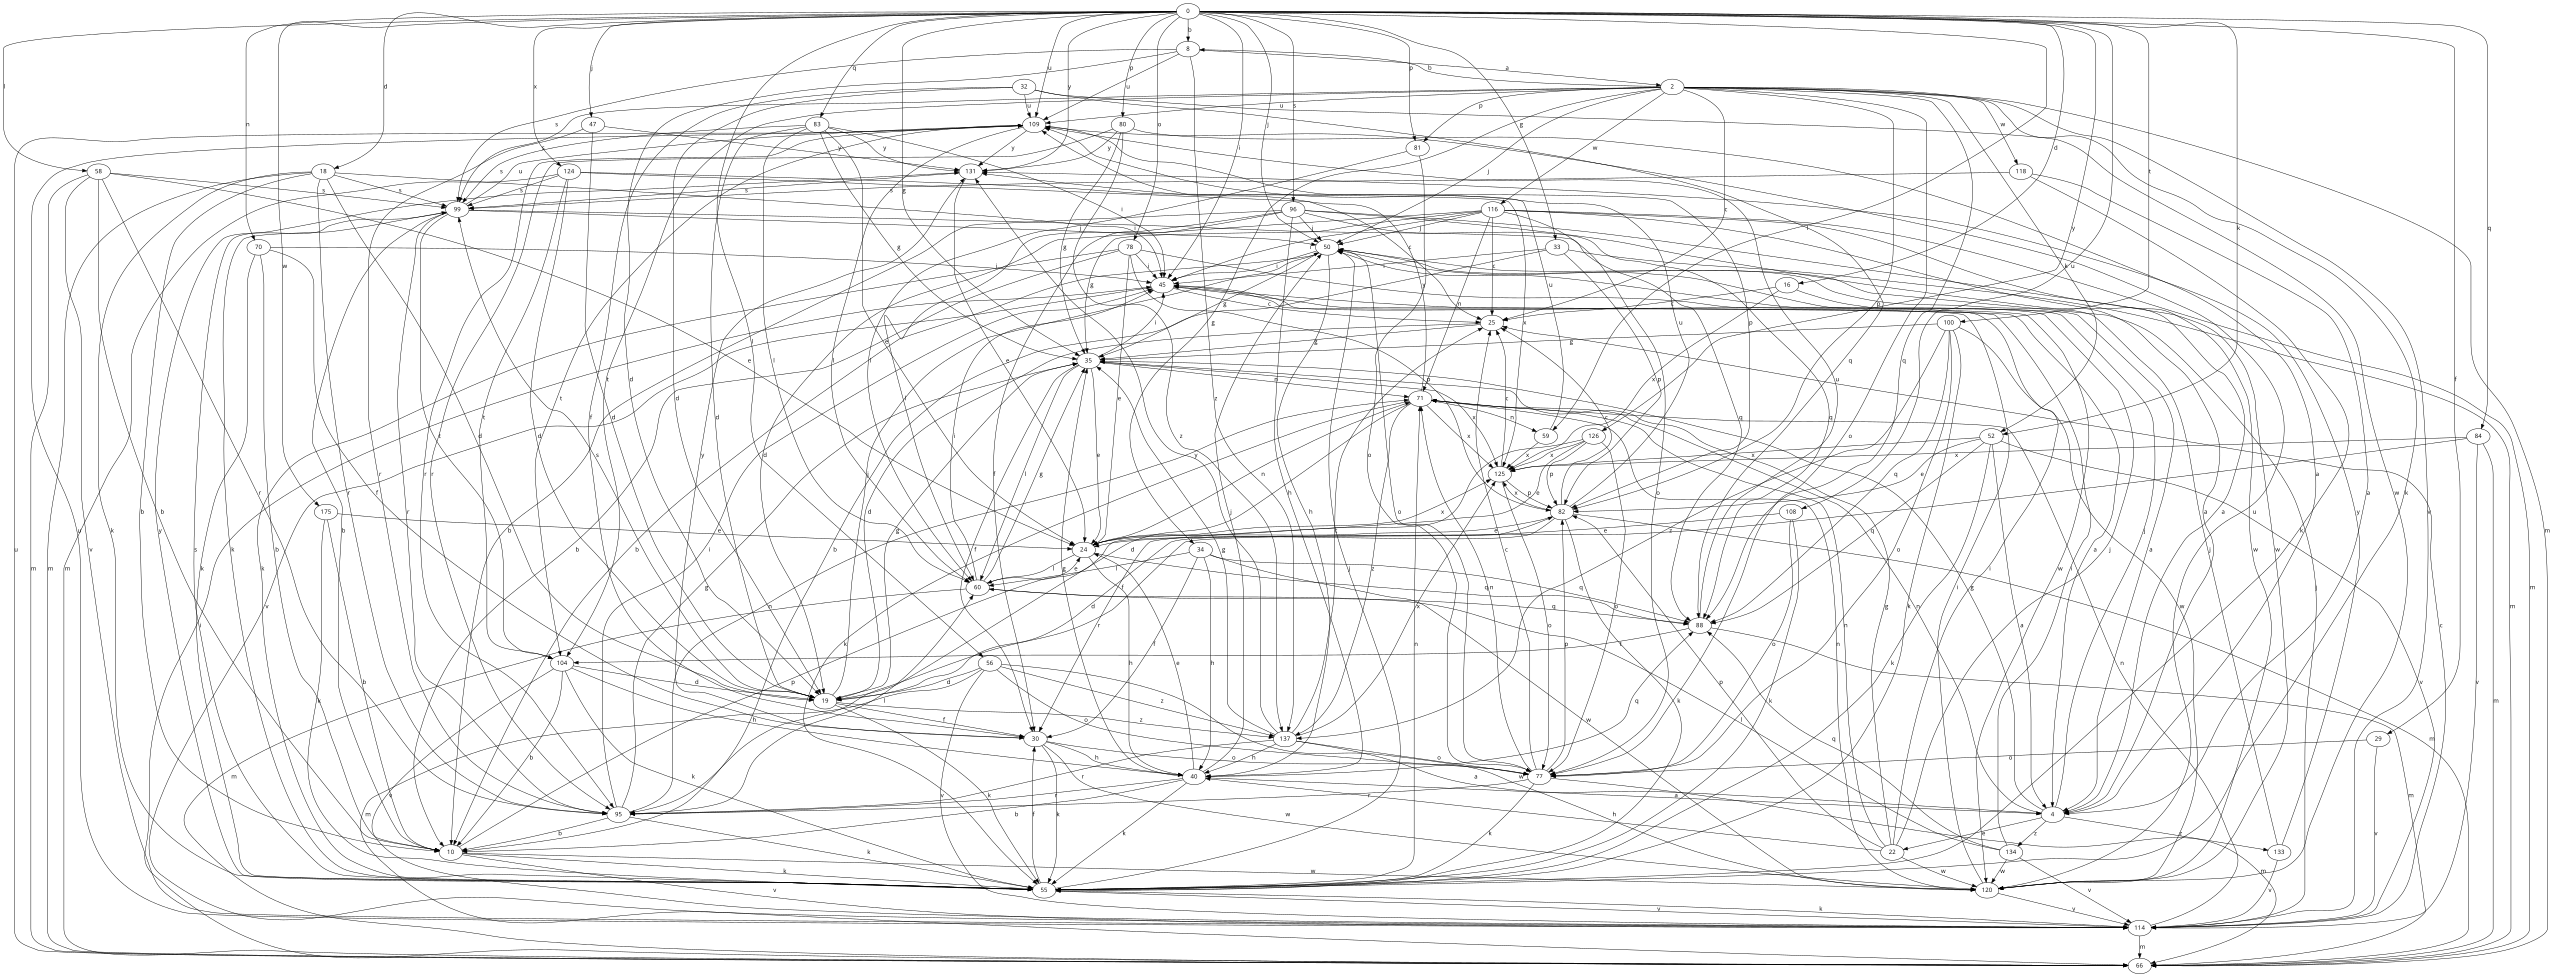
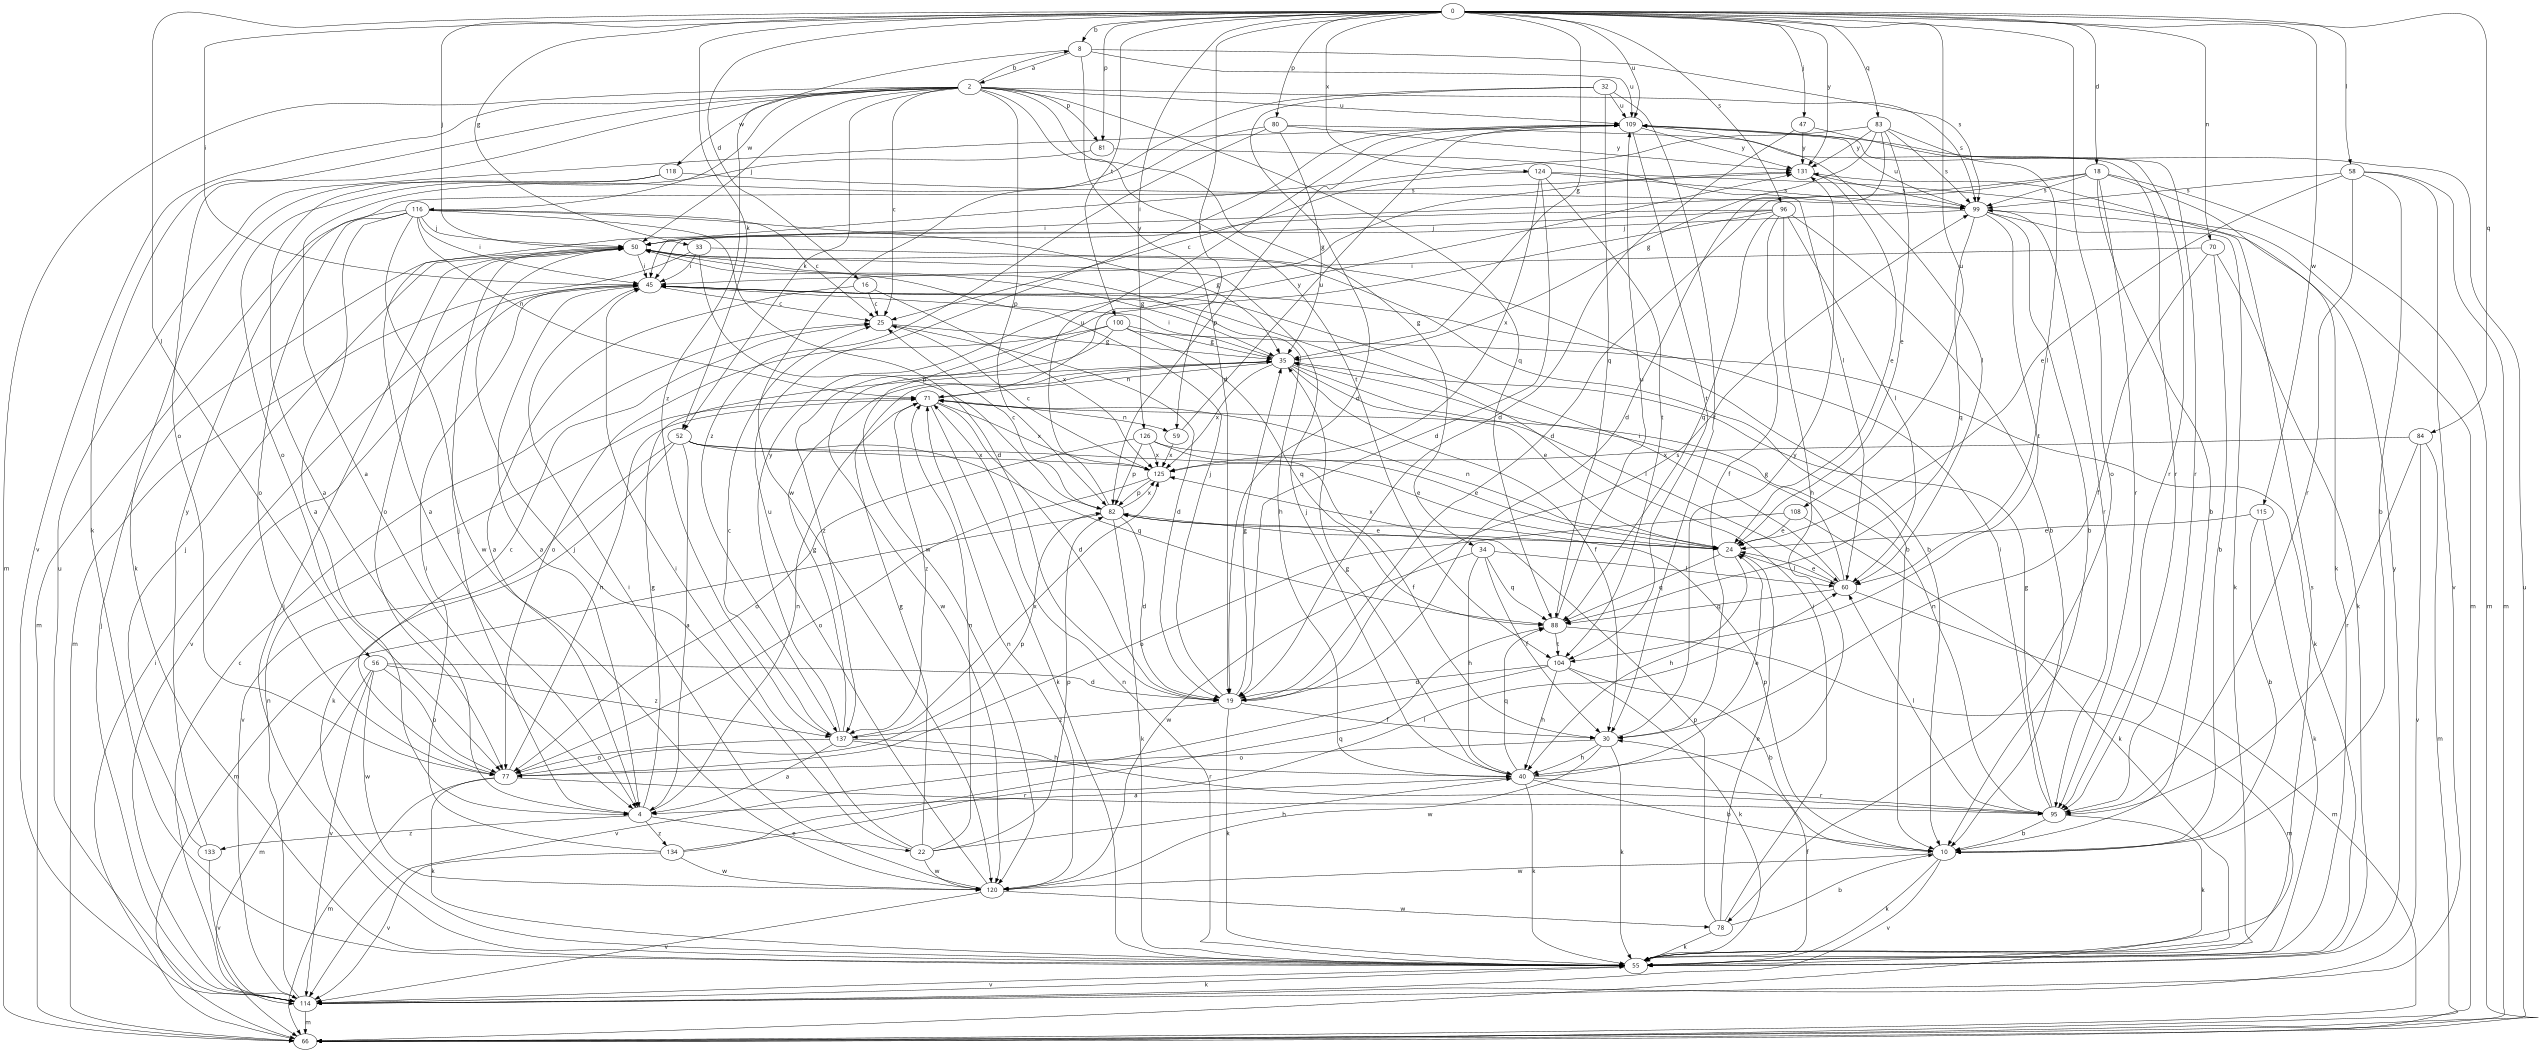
edge "78" -> "120": reversed
edge "52" -> "82": now "52" -> "24"
node "175": label "175" -> "115"
node "29": removed
